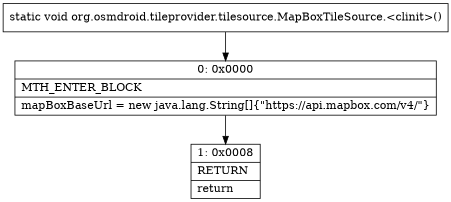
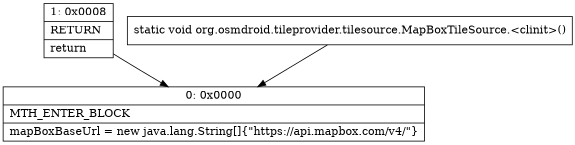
edge "0: 0x0000" -> "1: 0x0008": reversed
